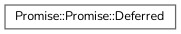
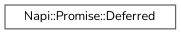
node "Promise::Promise::Deferred": label "Promise::Promise::Deferred" -> "Napi::Promise::Deferred"
